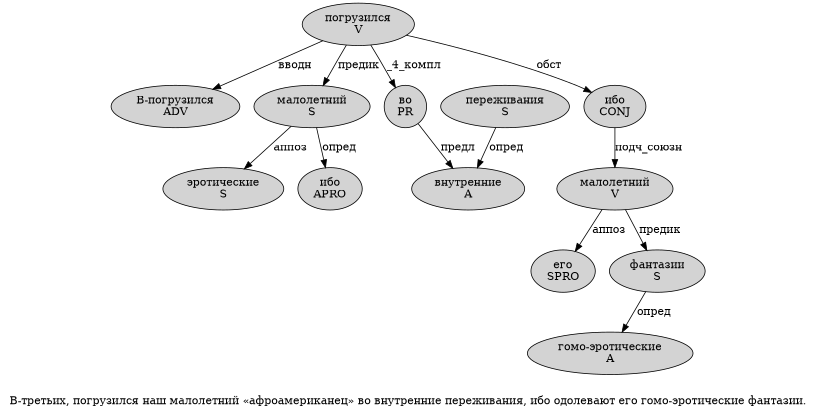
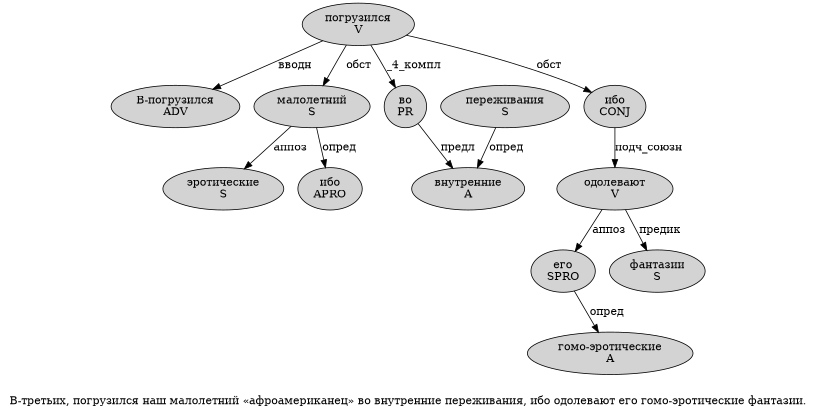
edge "погрузился V" -> "малолетний S": label "предик" -> "обст"
node "малолетний V": label "малолетний V" -> "одолевают V"
edge "фантазии S" -> "гомо-эротические A": now "его SPRO" -> "гомо-эротические A"
